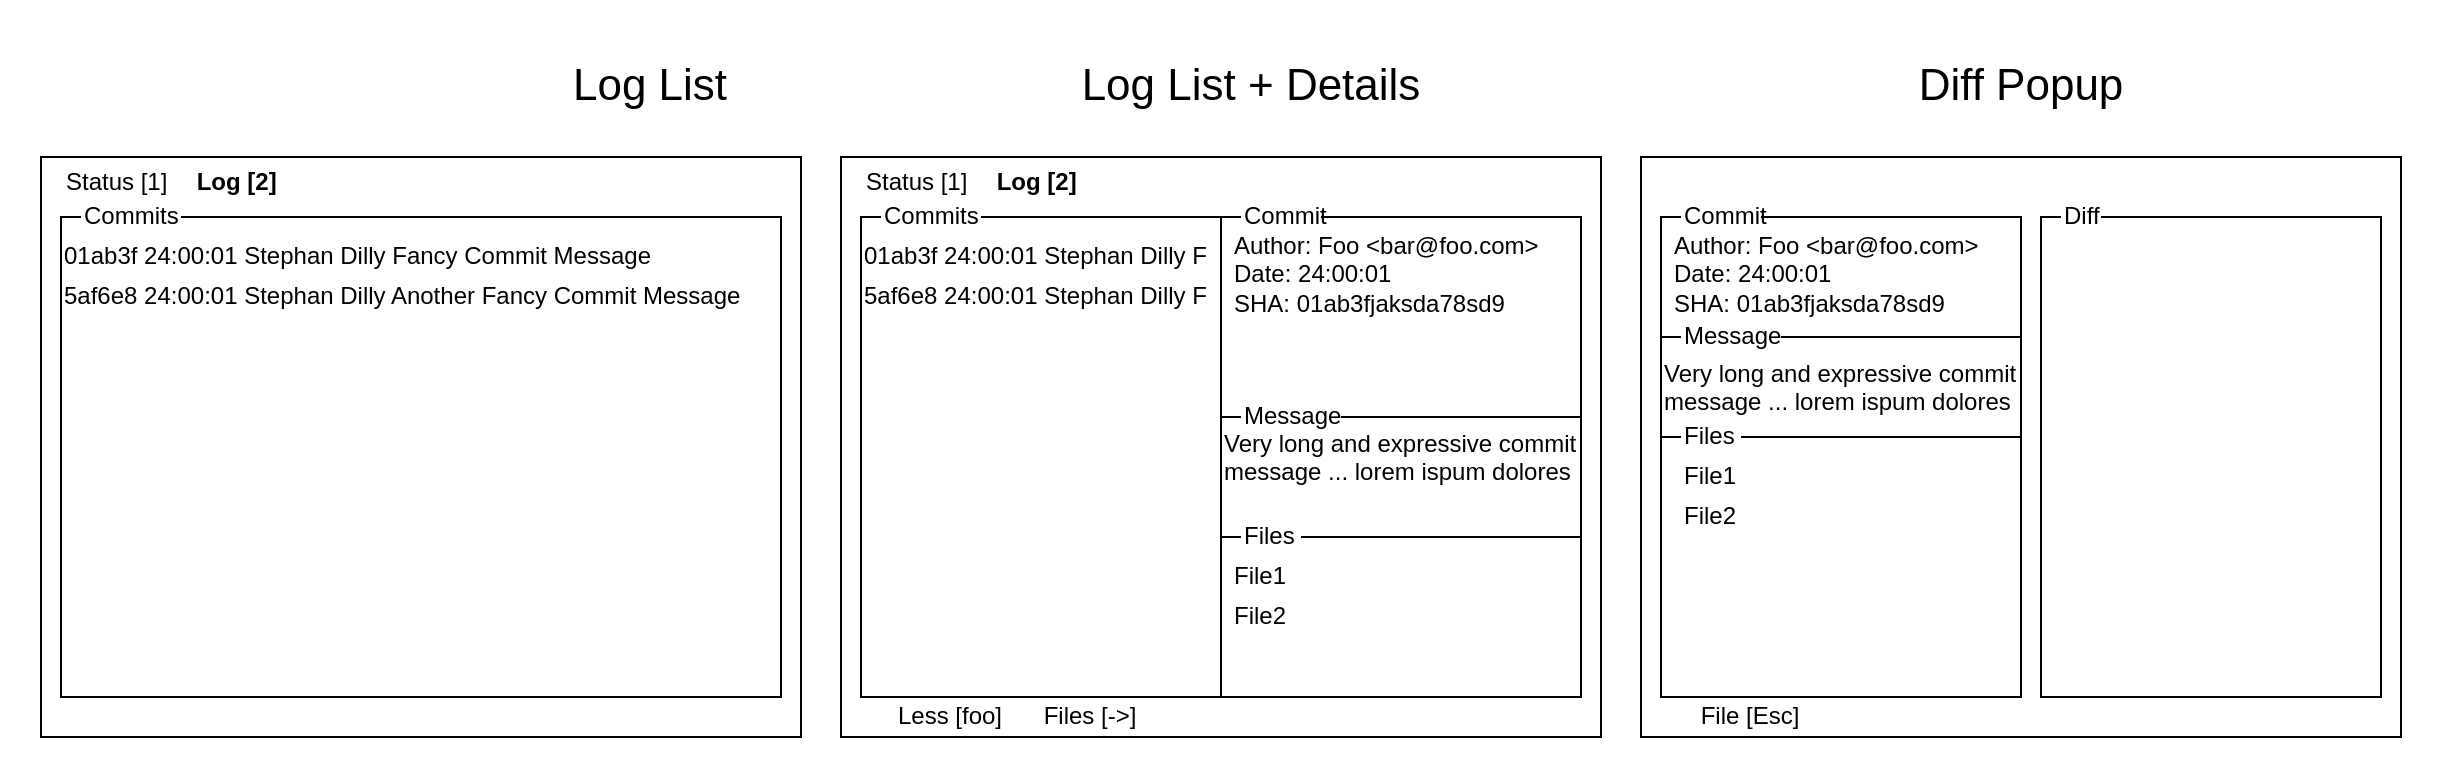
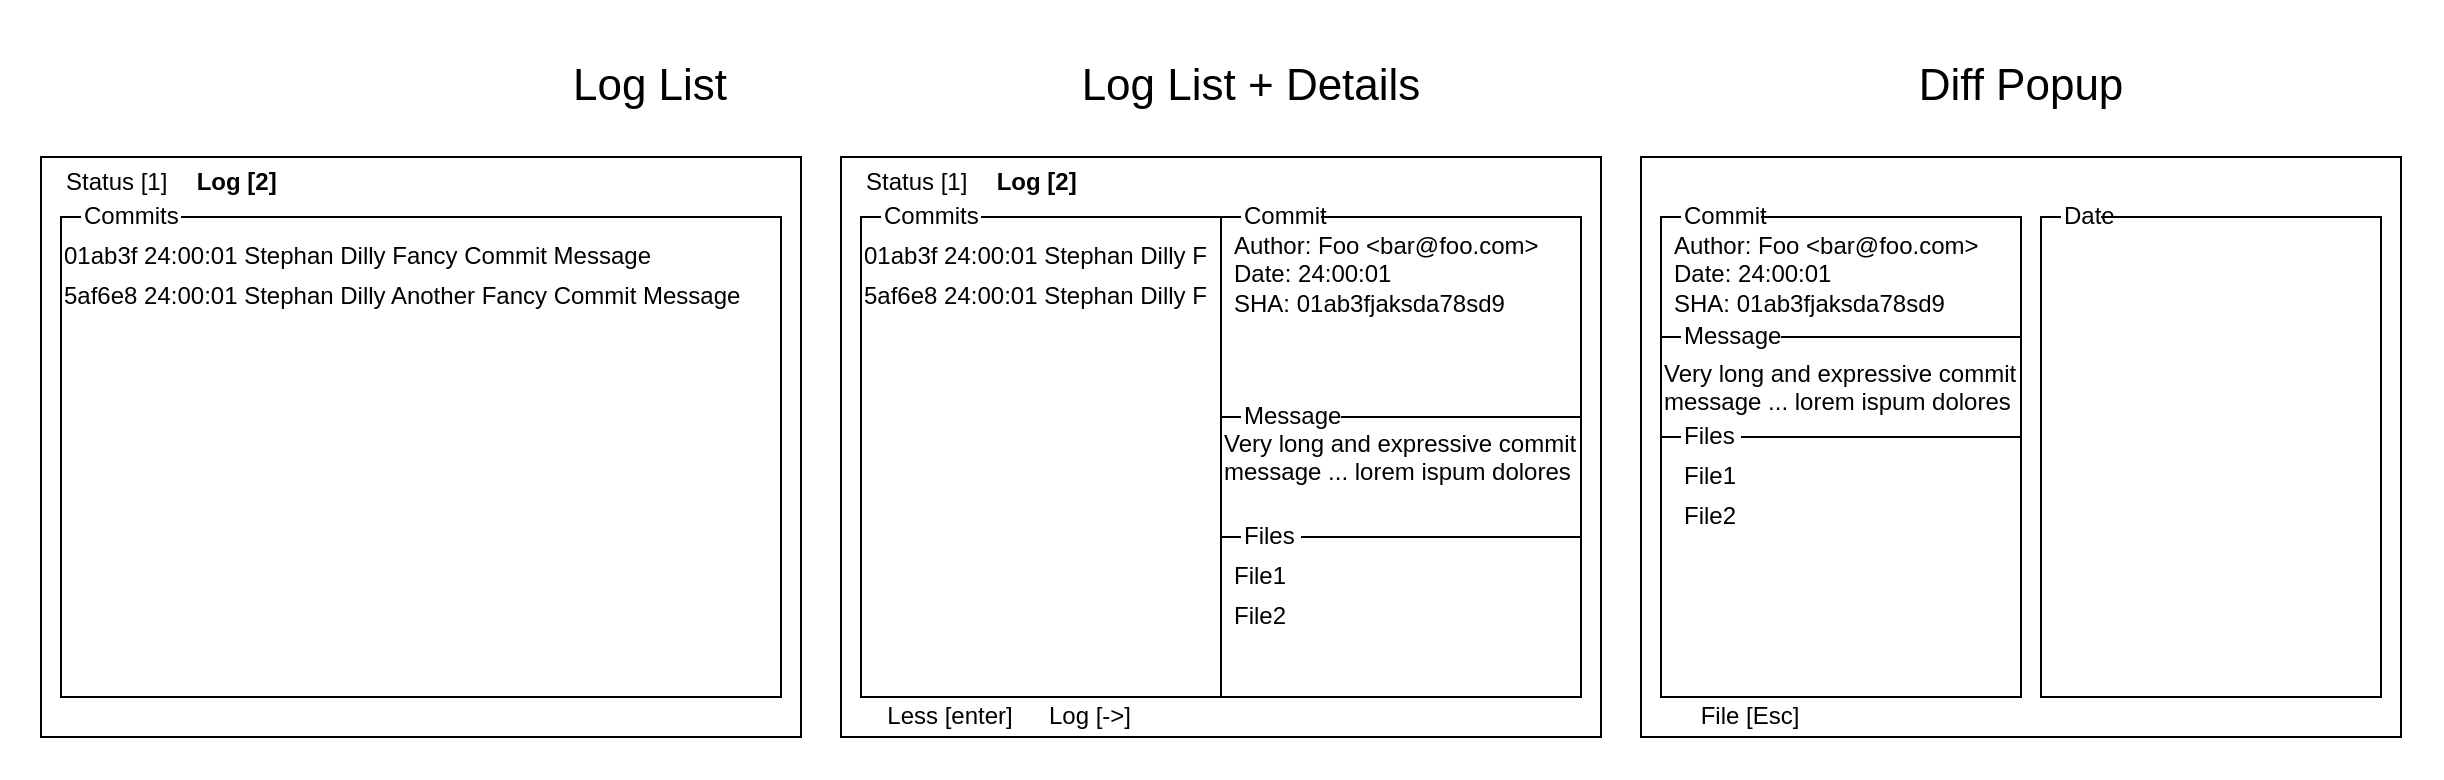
node "Diff": label "Diff" -> "Date"
node "Less [foo]": label "Less [foo]" -> "Less [enter]"
node "Files [->]": label "Files [->]" -> "Log [->]"
